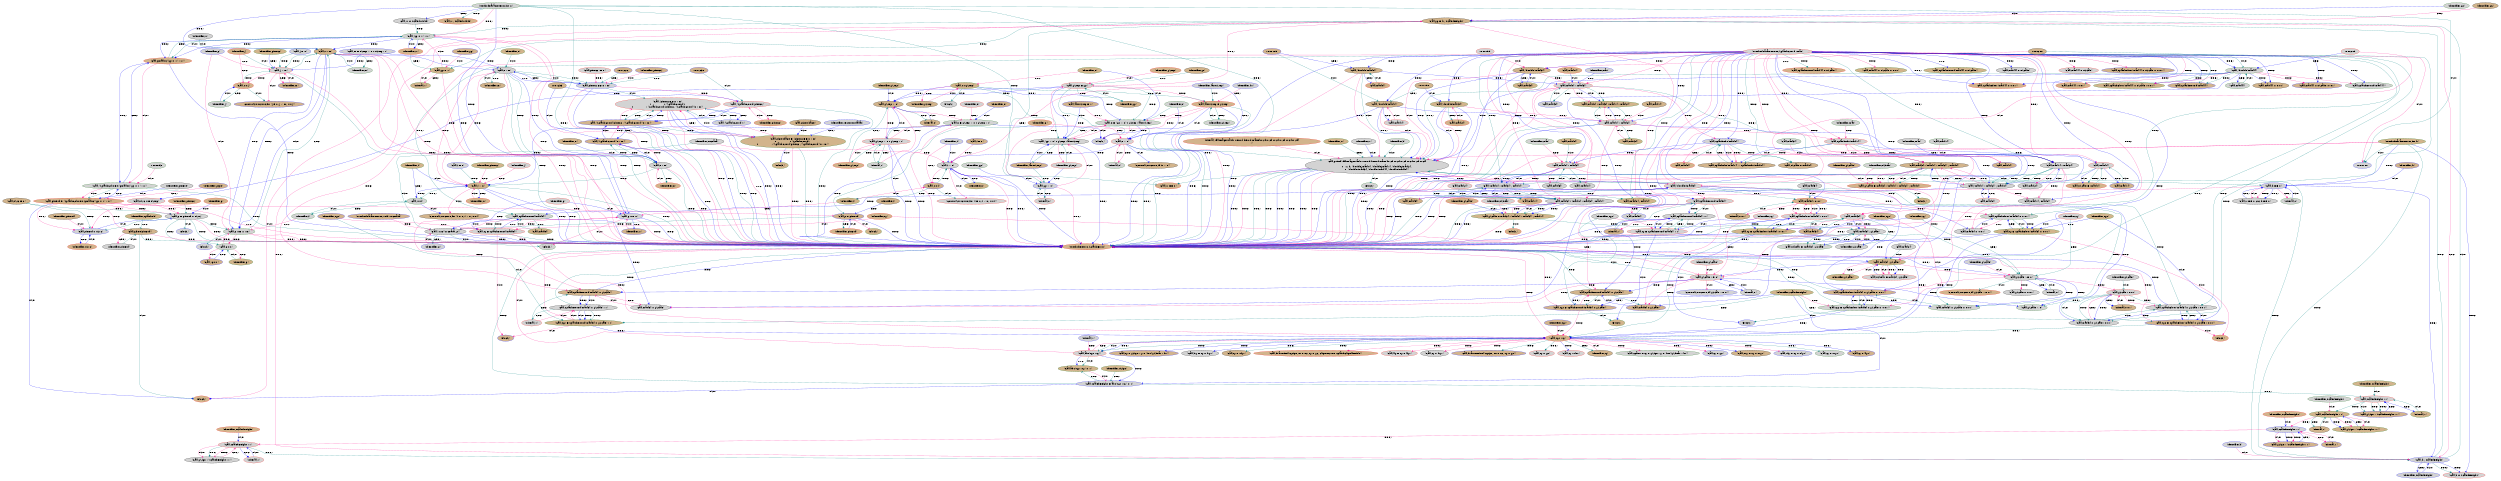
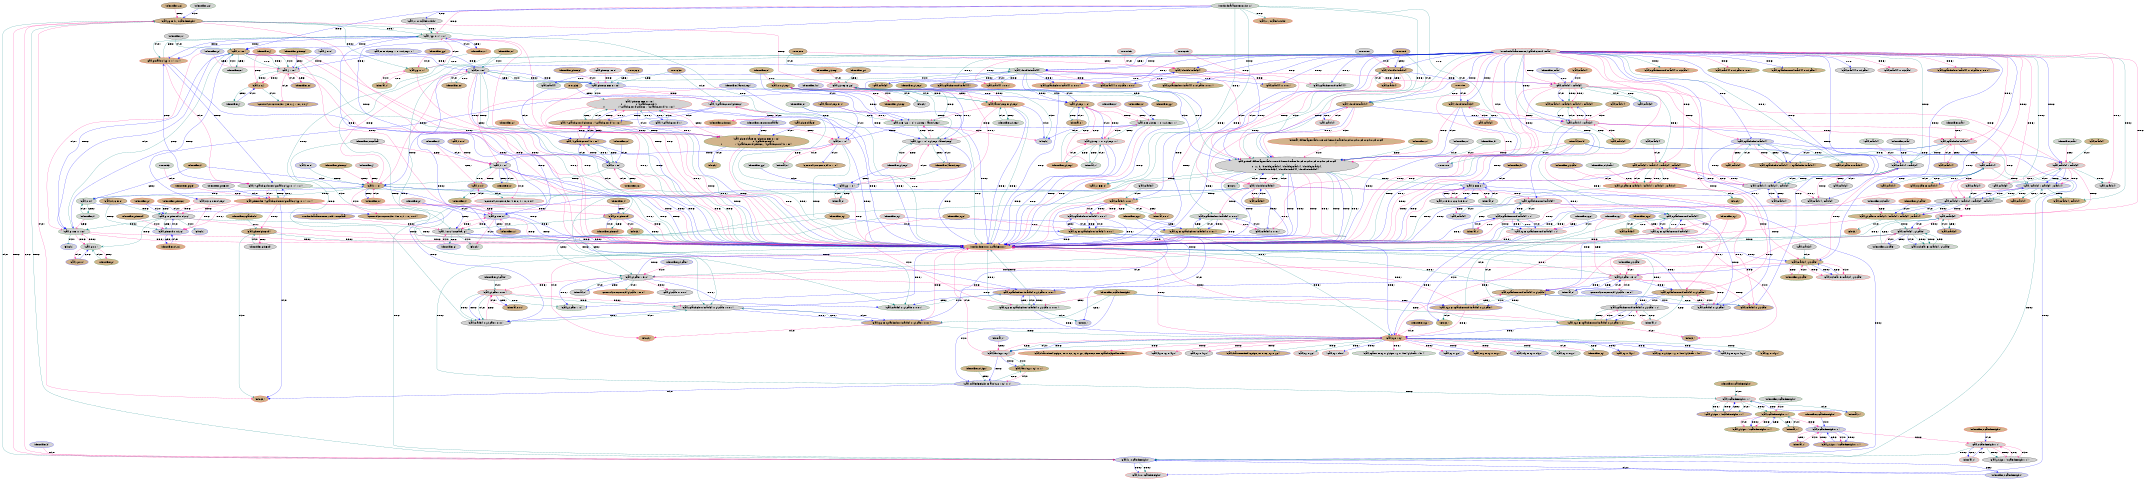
node "1000180": added
node "(Call,(SplashCoord)pixAcc / (SplashCoord)(n * m))": color blue -> black
node "(MethodParameterIn,int h)": label "(MethodParameterIn,int h)" -> "(Literal,int h)"
edge "(Call,(SplashCoord)(n * m))" -> "(MethodReturn,SplashError)": label "CFG: " -> "DDG: "
